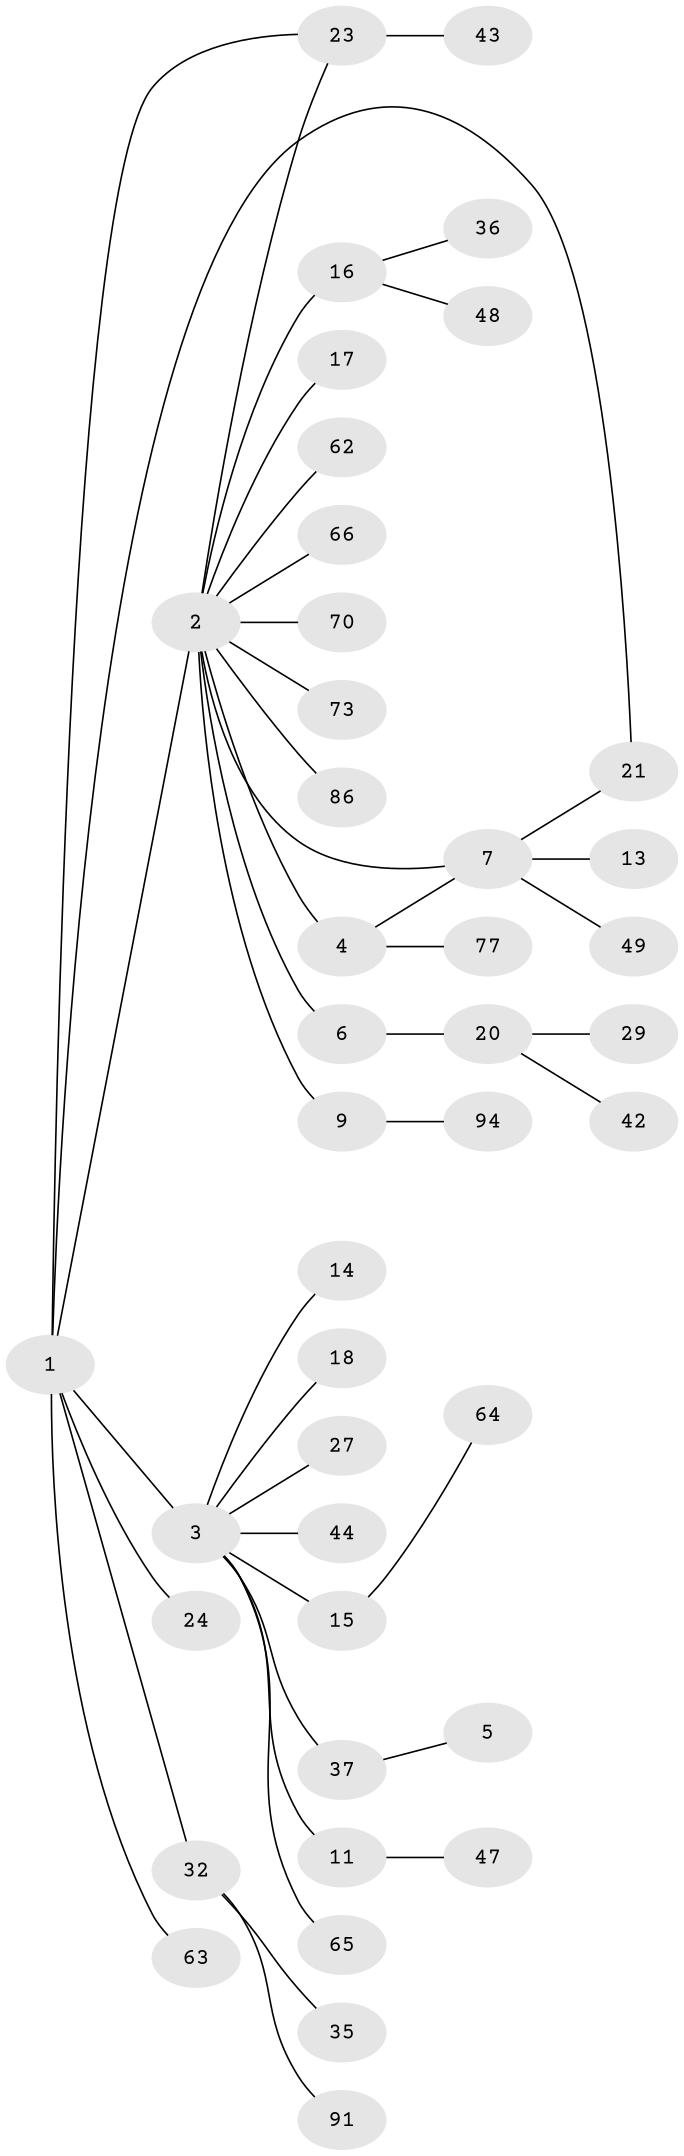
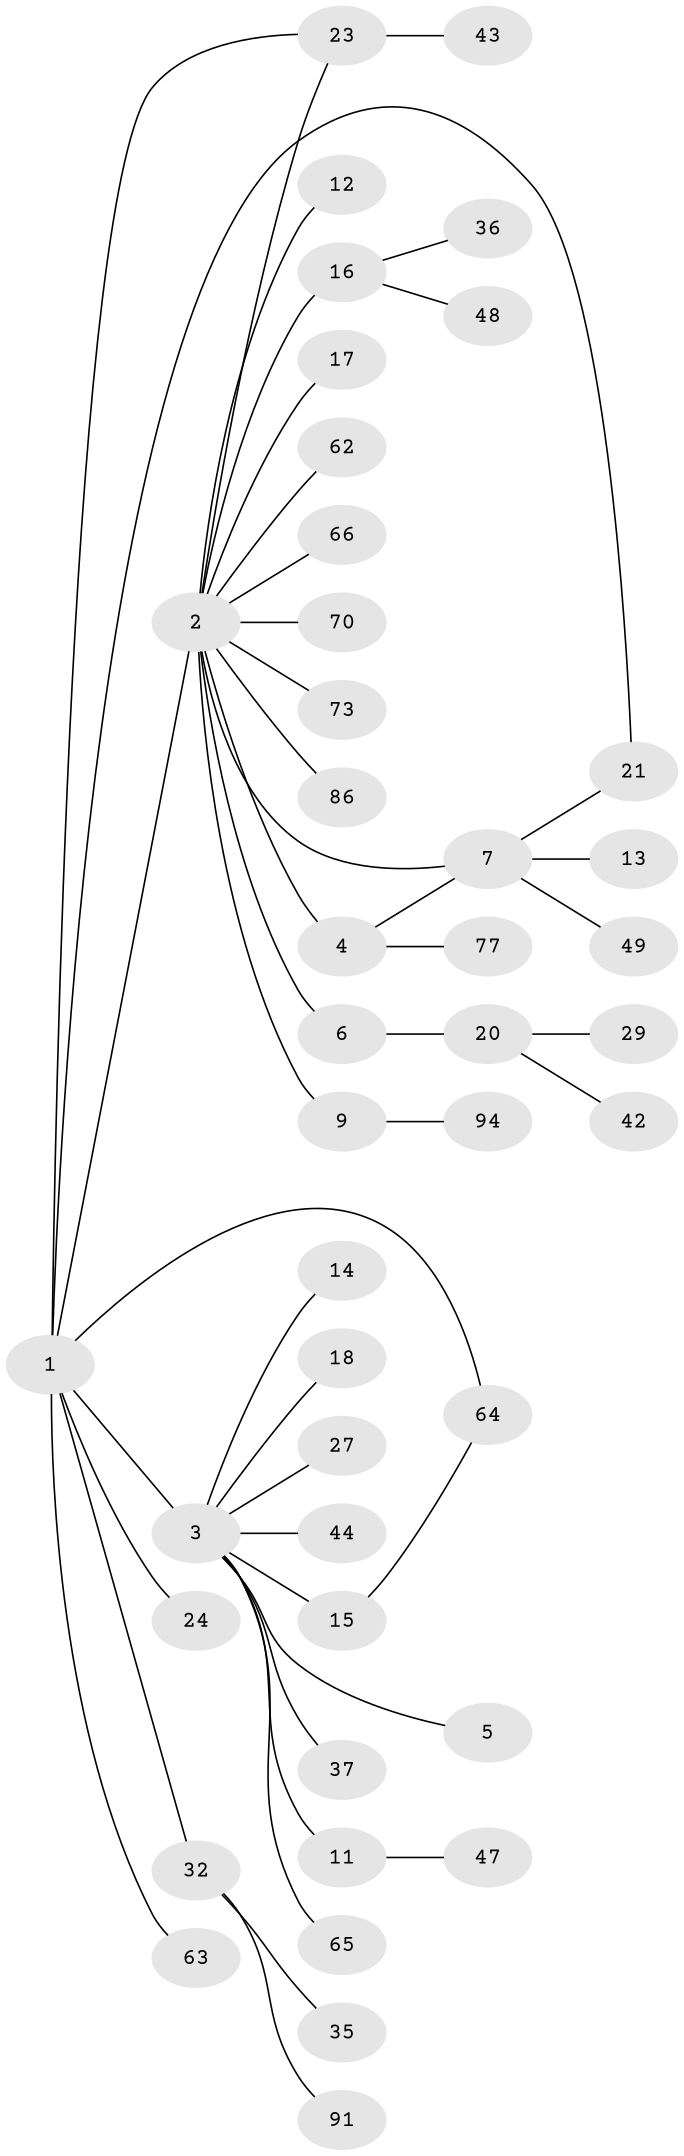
node "12": added
edge "1" -- "64": added
edge "5" -- "37": now "5" -- "3"
